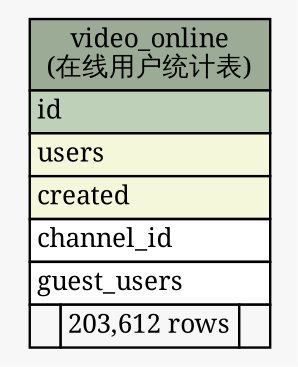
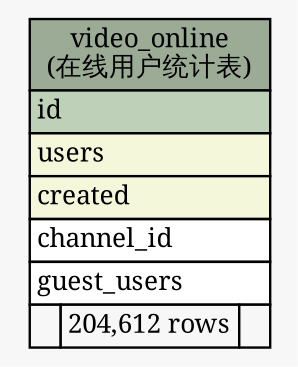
node "video_online": text "203,612 rows" -> "204,612 rows"
